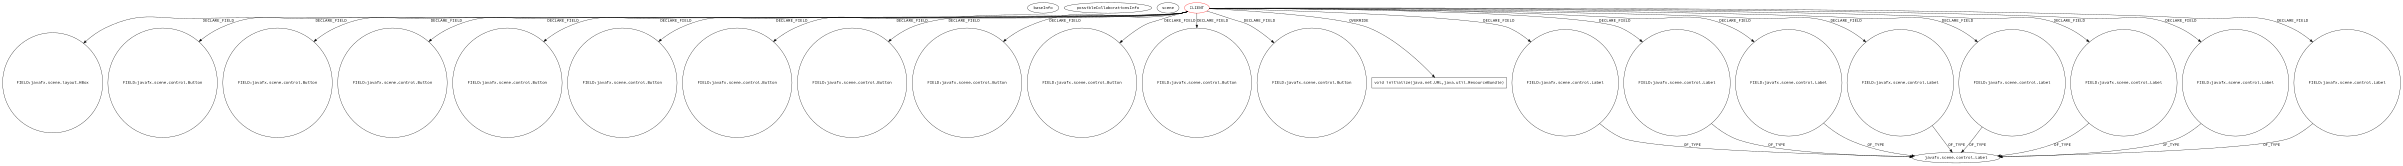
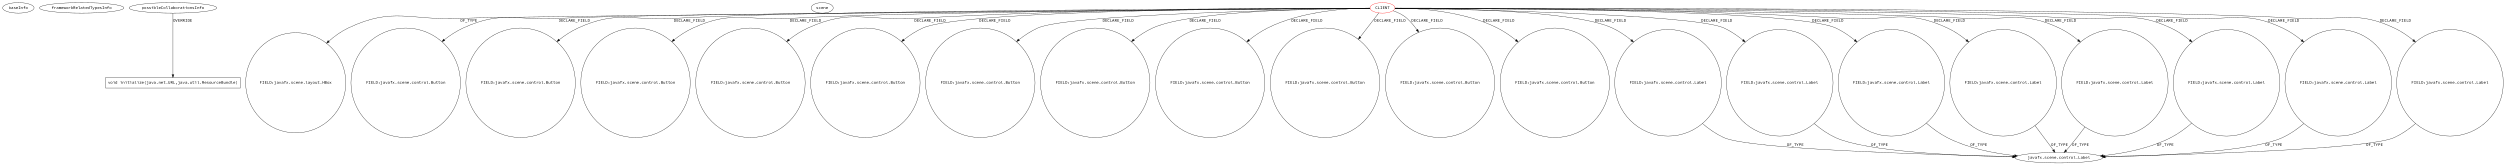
node "frameworkRelatedTypesInfo": added
edge "CLIENT" -> "void initialize(java.net.URL,java.util.ResourceBundle)": now "possibleCollaborationsInfo" -> "void initialize(java.net.URL,java.util.ResourceBundle)"
edge "CLIENT" -> "FIELD:javafx.scene.layout.HBox": label "DECLARE_FIELD" -> "OF_TYPE"
